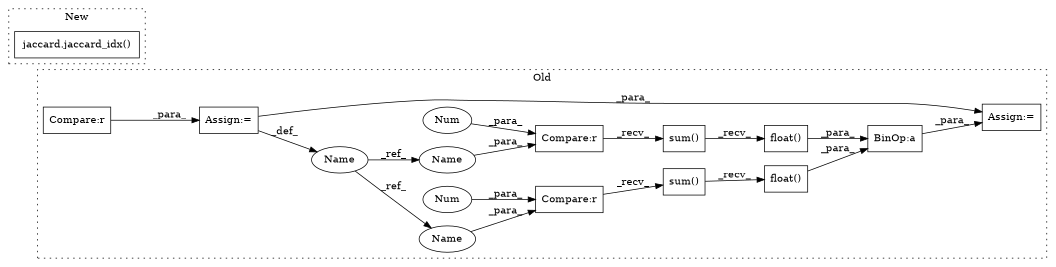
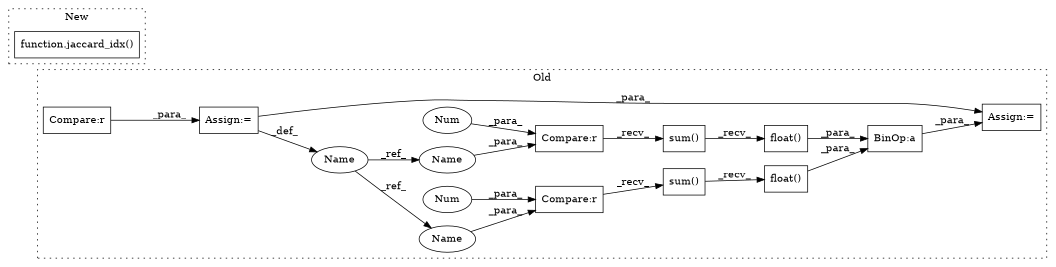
node "jaccard.jaccard_idx()": label "jaccard.jaccard_idx()" -> "function.jaccard_idx()"
